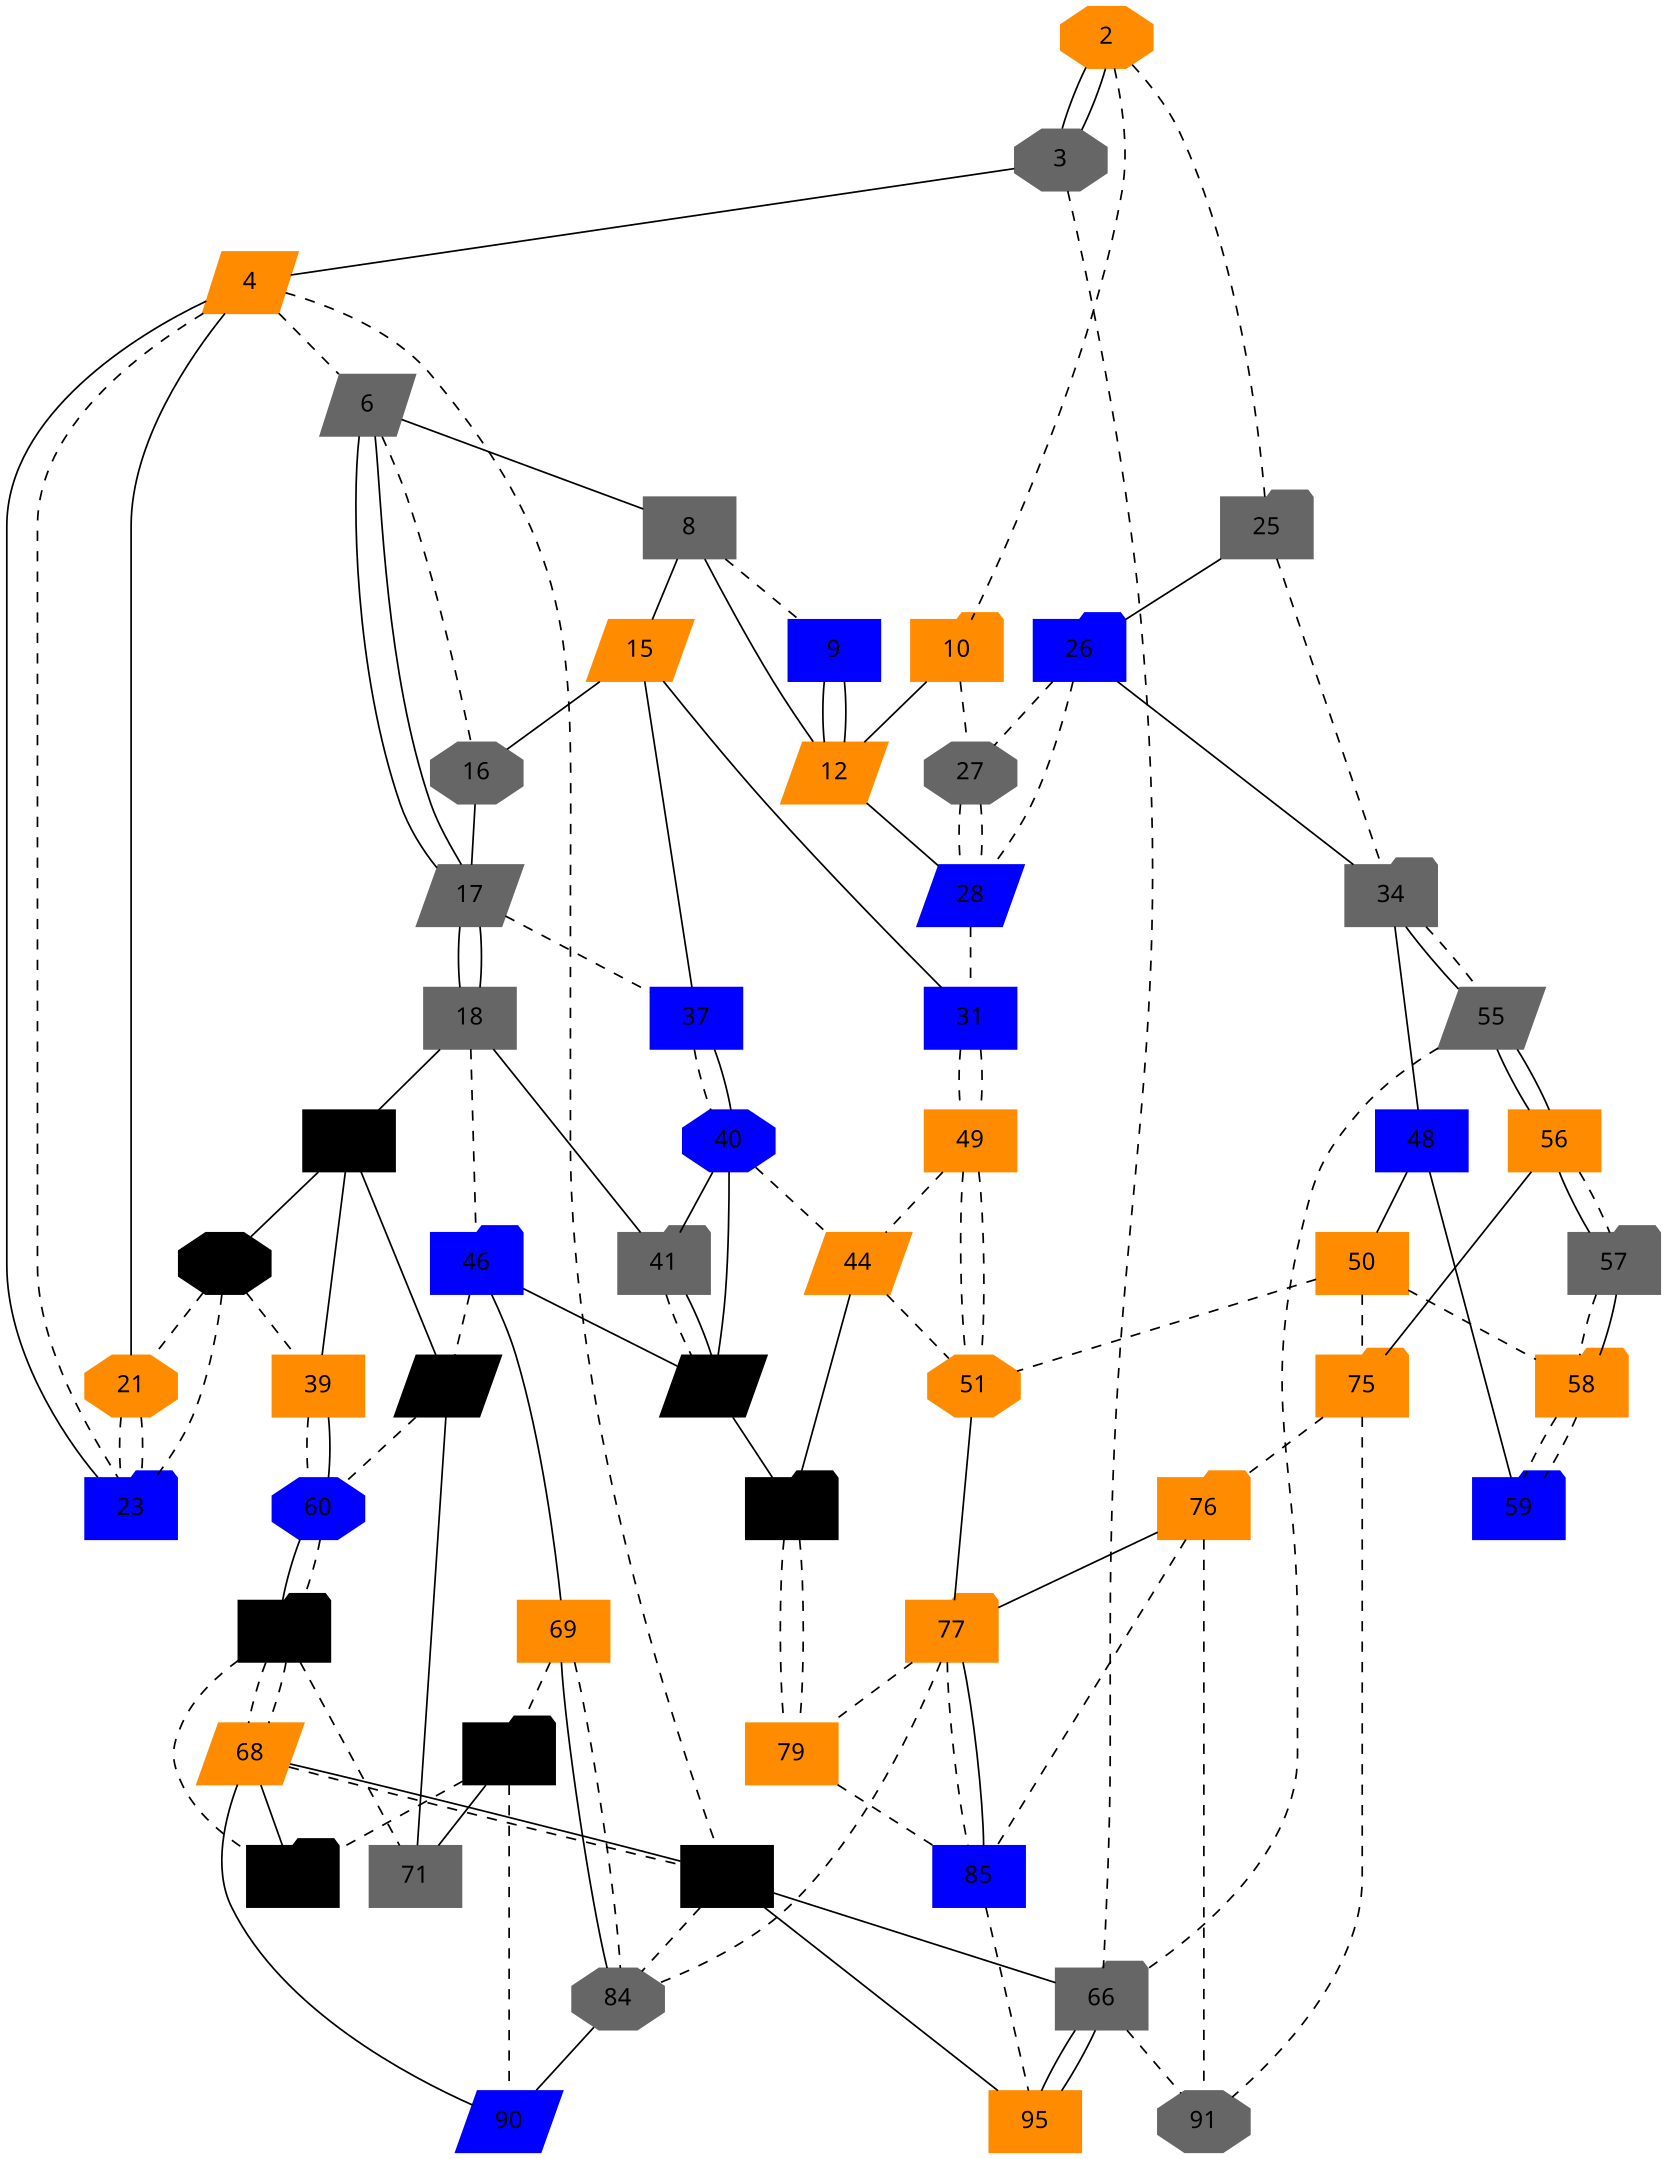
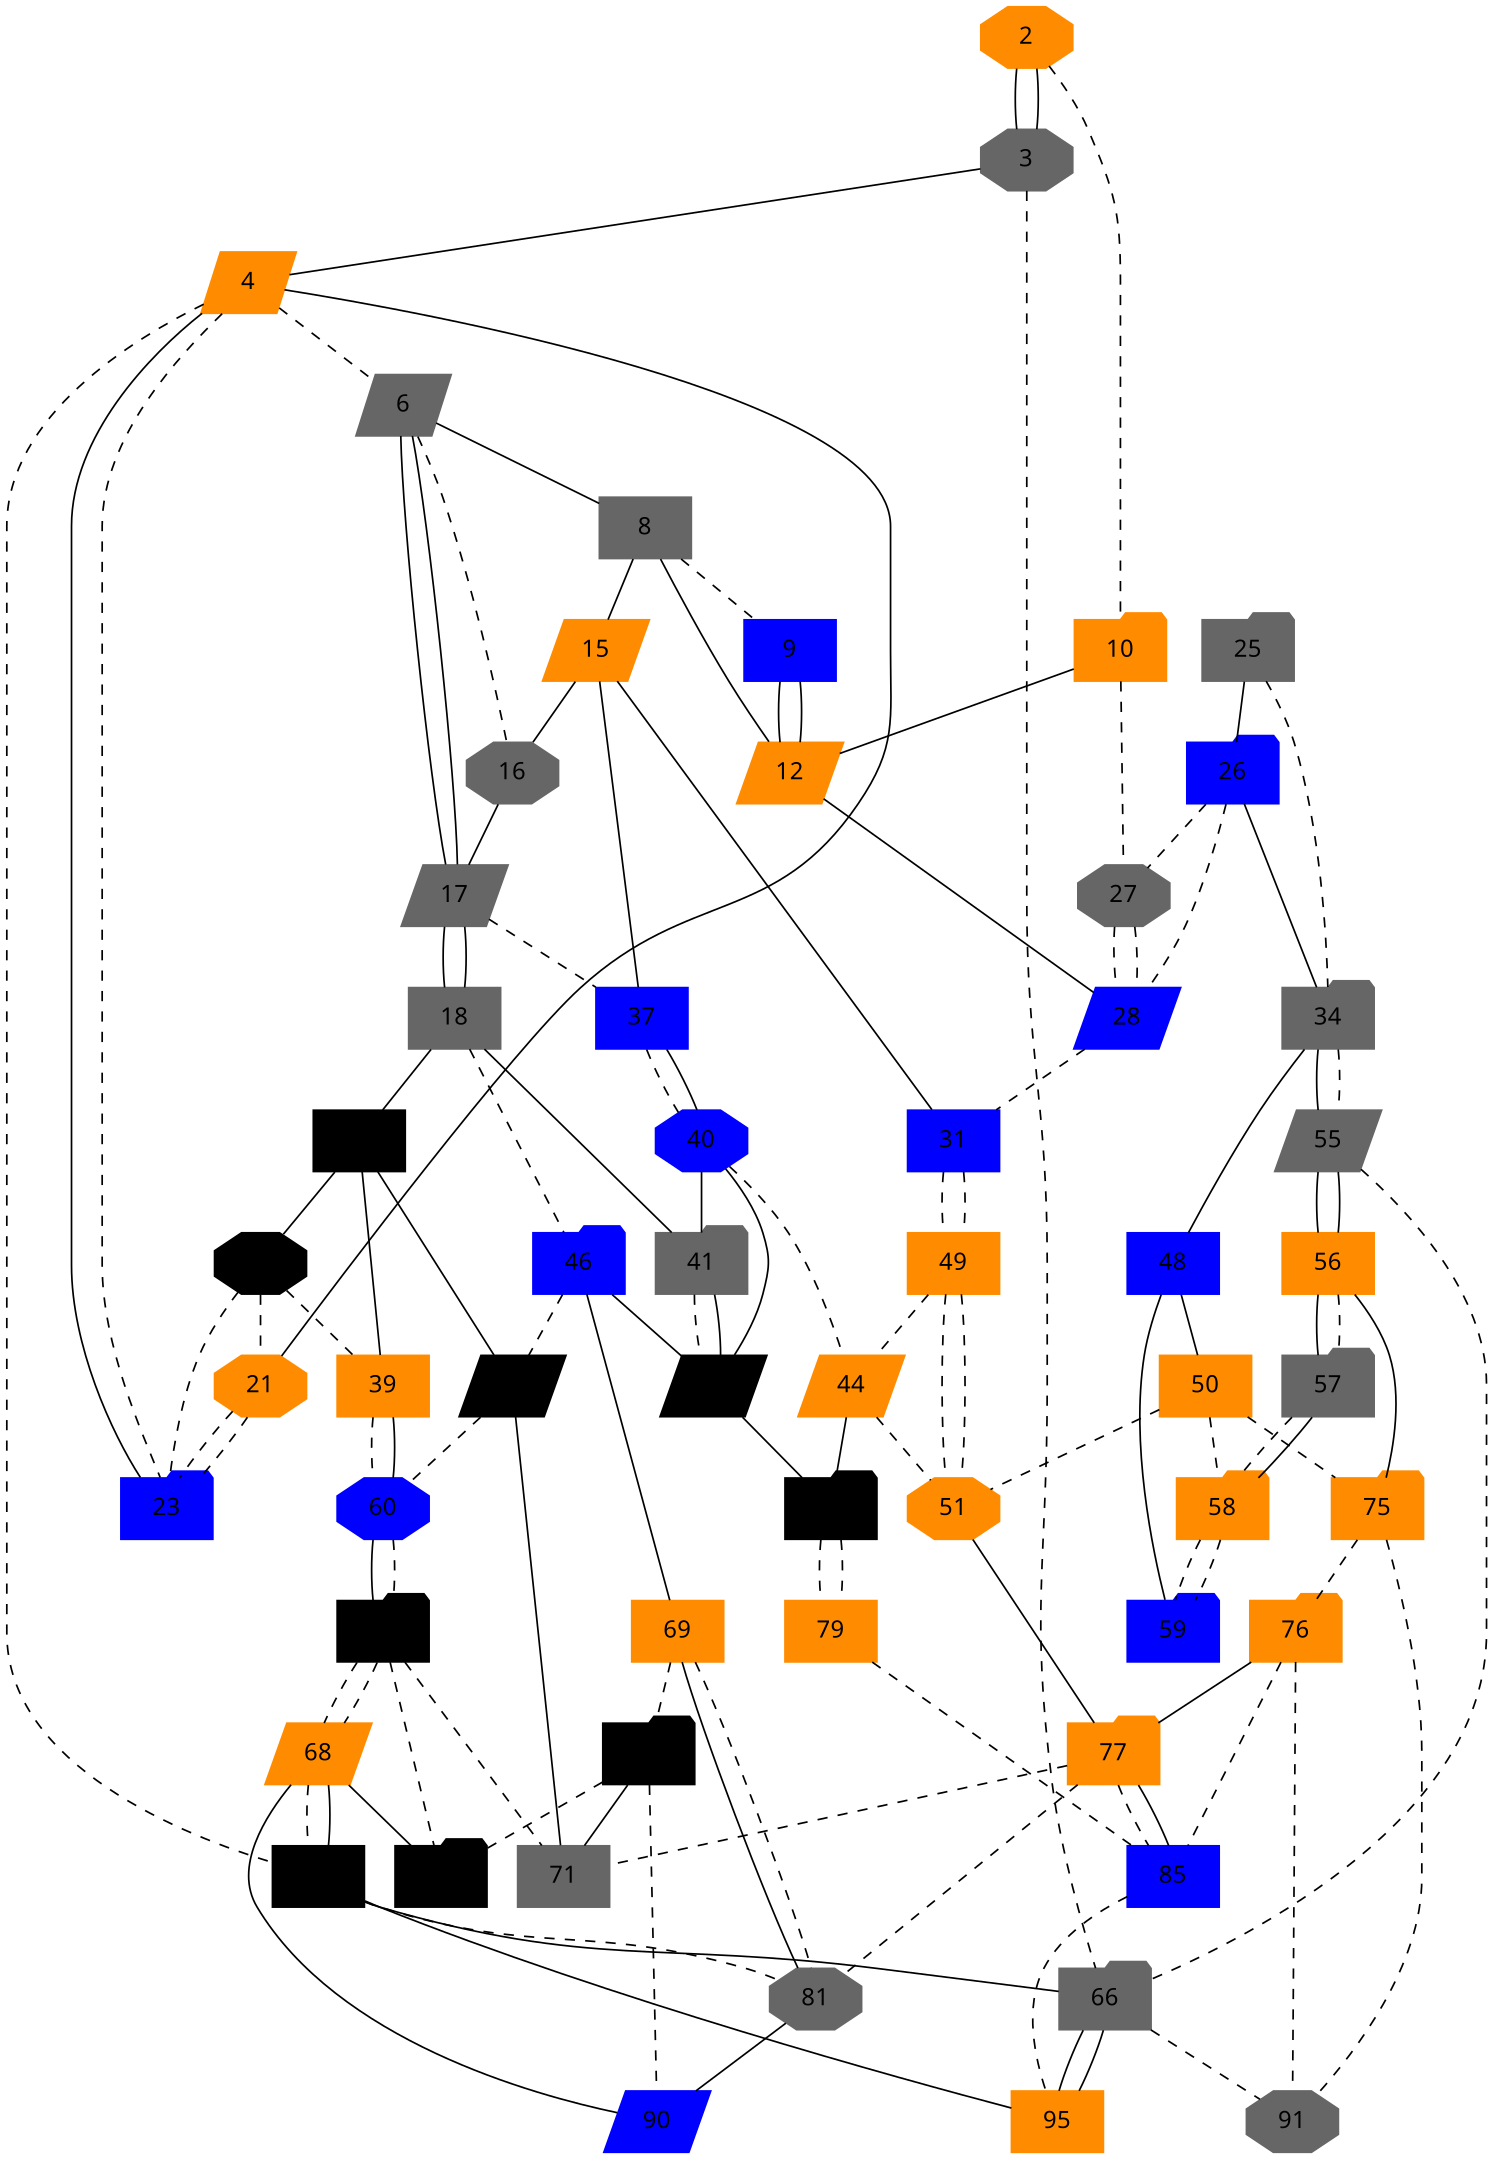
edge "2" -- "25": removed
edge "77" -- "79": now "77" -- "71"
node "84": label "84" -> "81"
